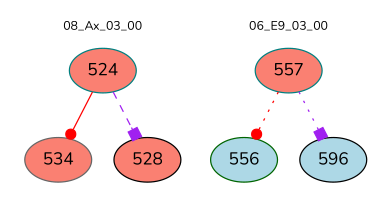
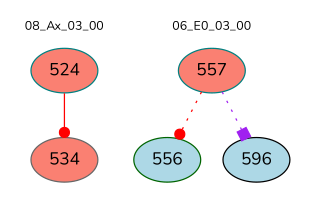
cluster "06_E9_03_00": label "06_E9_03_00" -> "06_E0_03_00"
node "528": removed
